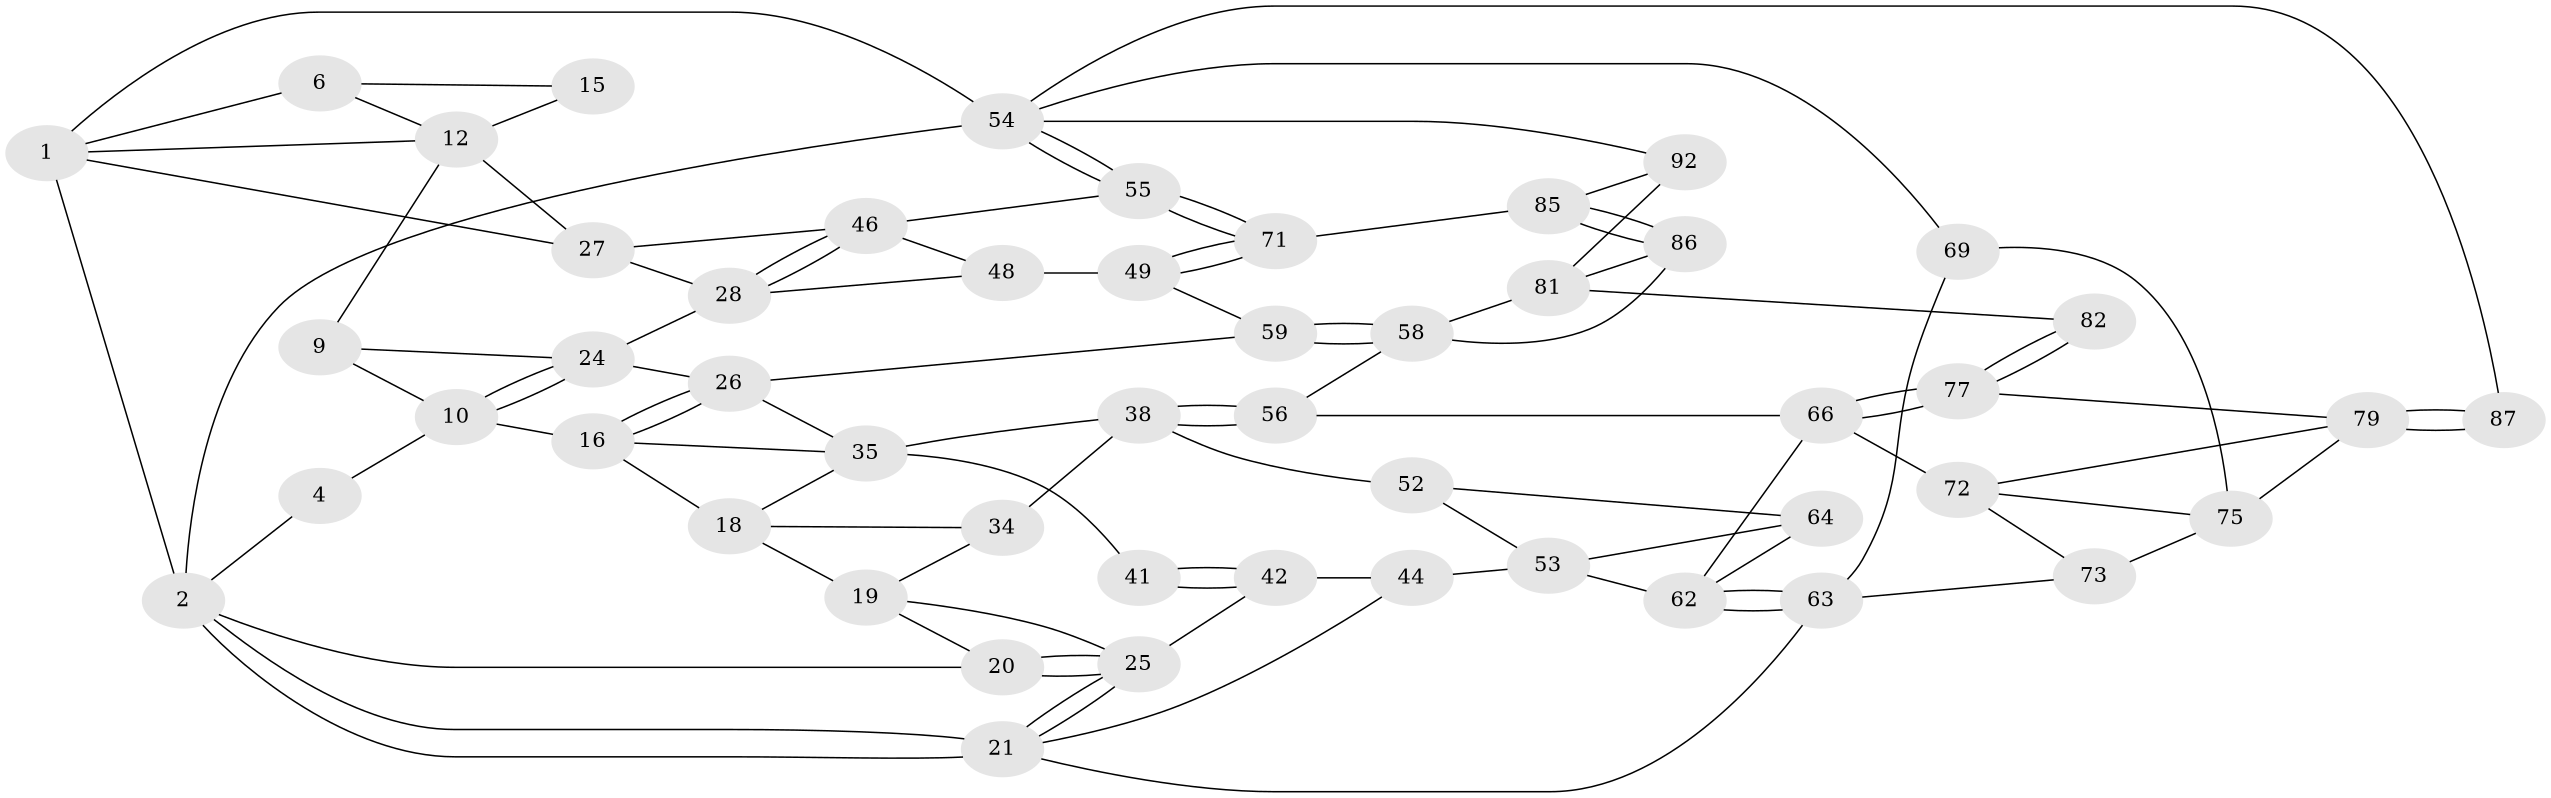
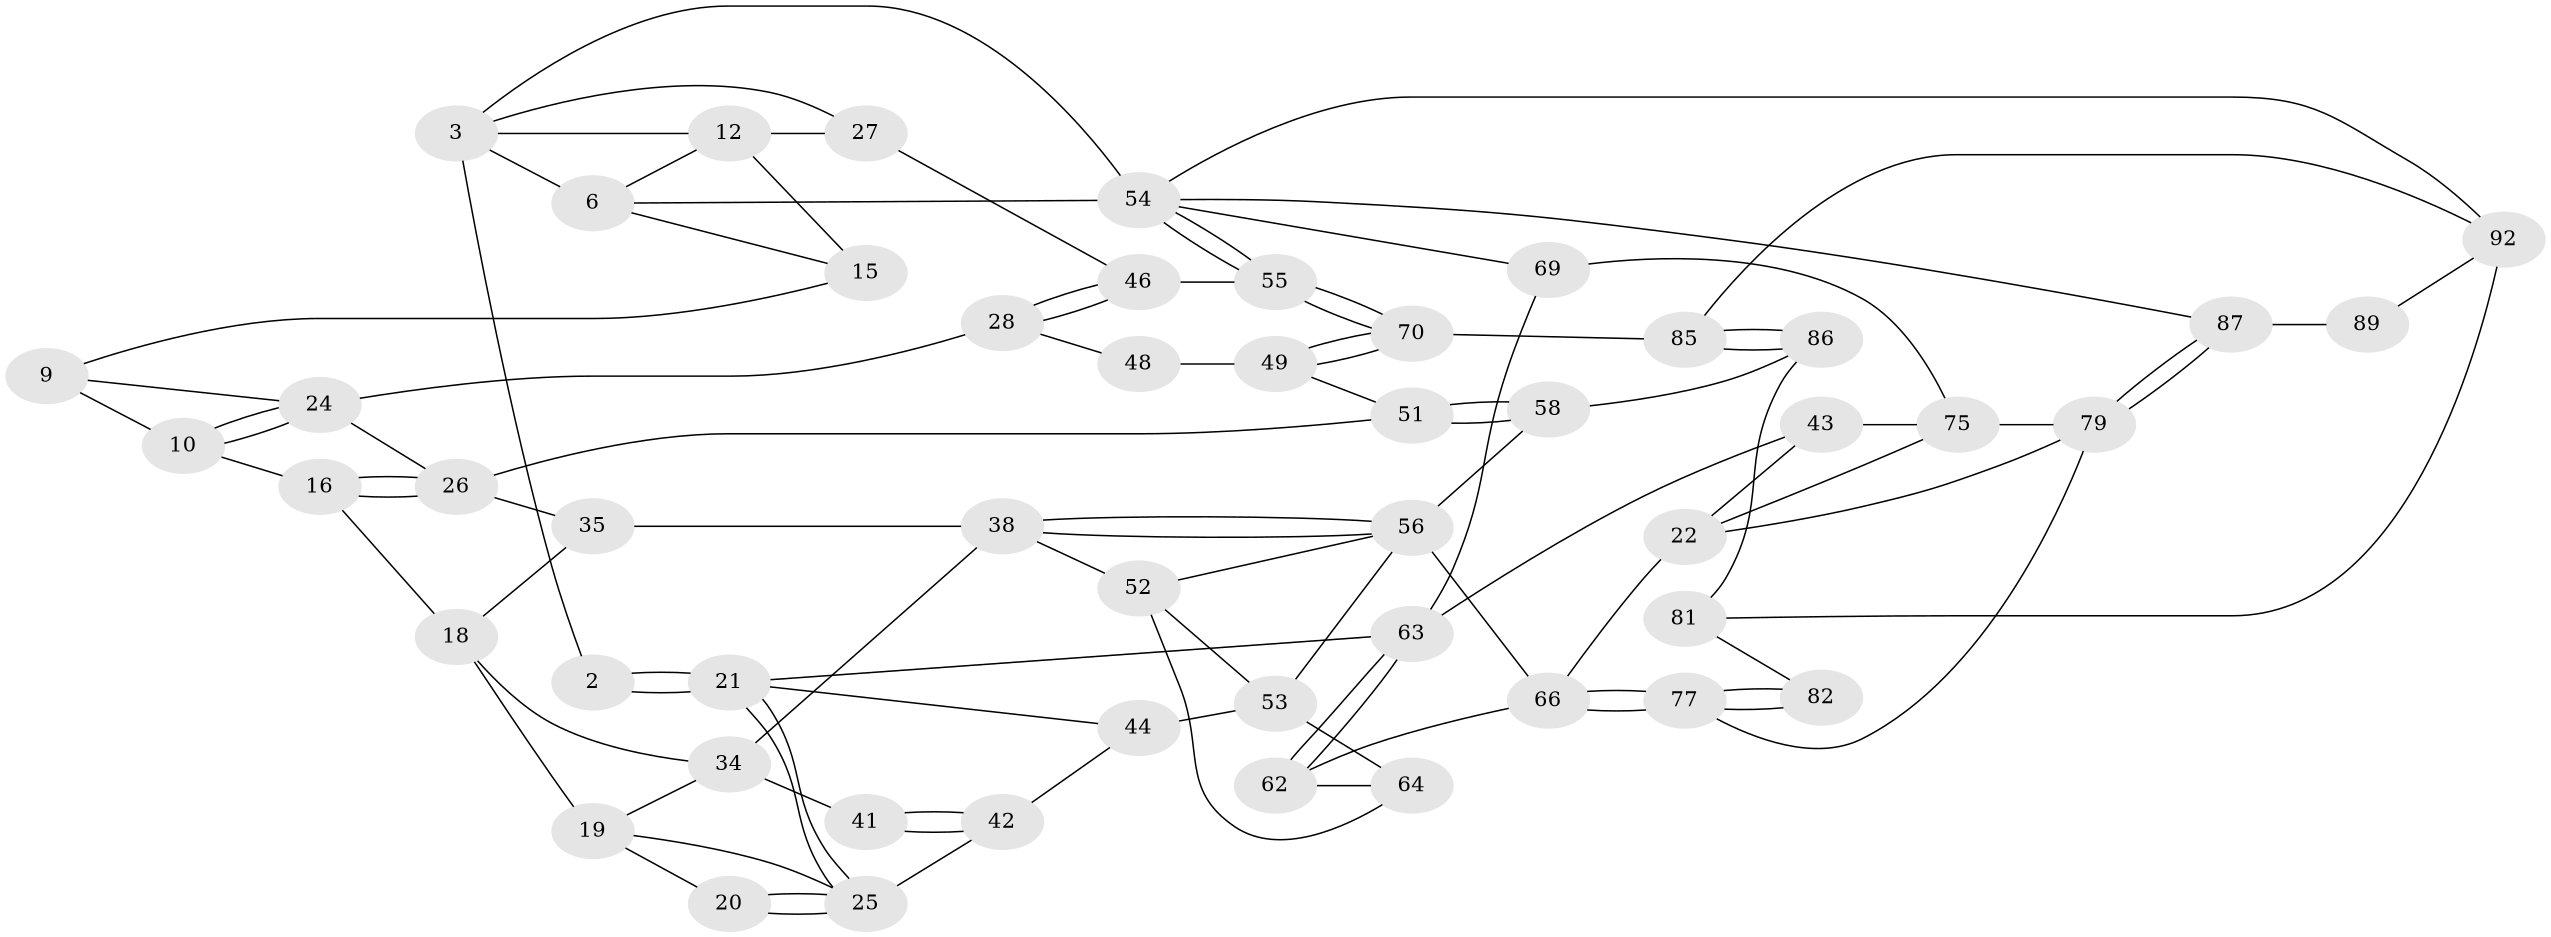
node "1": label "1" -> "3"
edge "54" -- "2": now "54" -- "6"
edge "12" -- "9": now "15" -- "9"
node "71": label "71" -> "70"
edge "46" -- "48": removed
edge "27" -- "28": removed
edge "81" -- "58": removed
node "89": added
node "59": label "59" -> "51"
edge "16" -- "35": removed
edge "35" -- "41": now "34" -- "41"
node "72": label "72" -> "22"
node "4": removed
edge "56" -- "52": added
node "73": label "73" -> "43"
edge "53" -- "62": now "53" -- "56"
edge "2" -- "20": removed
